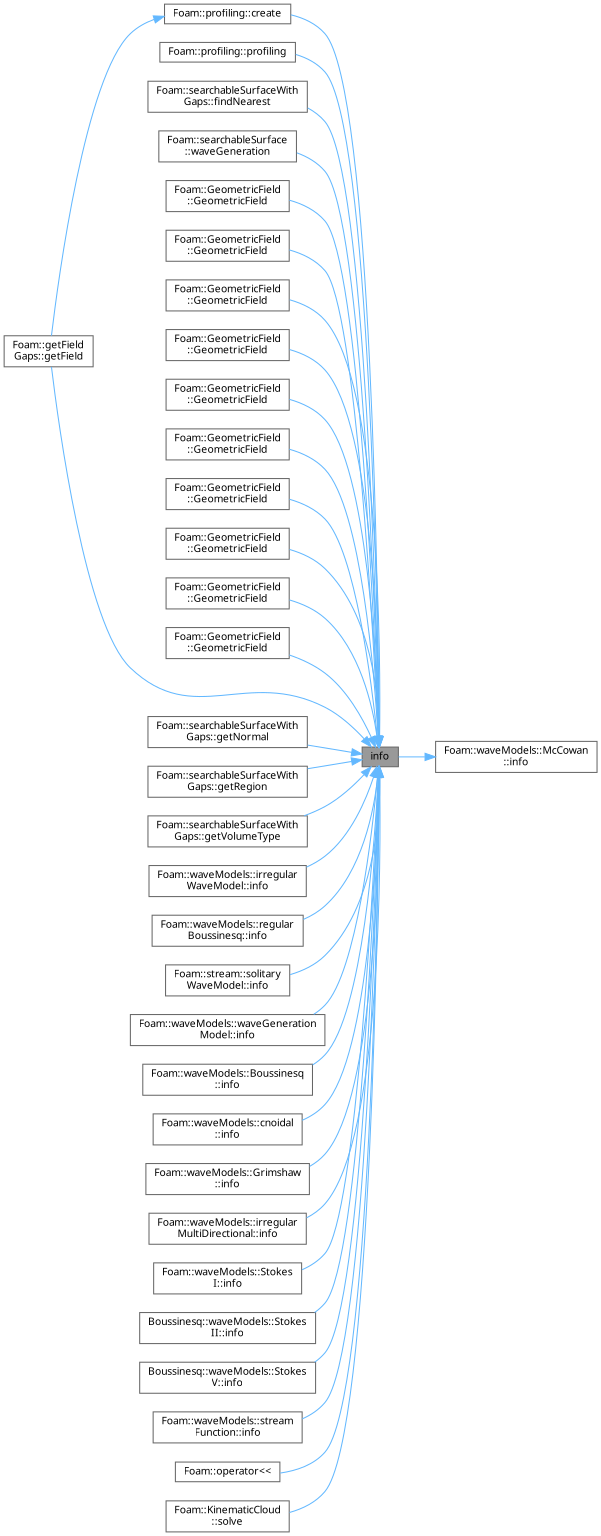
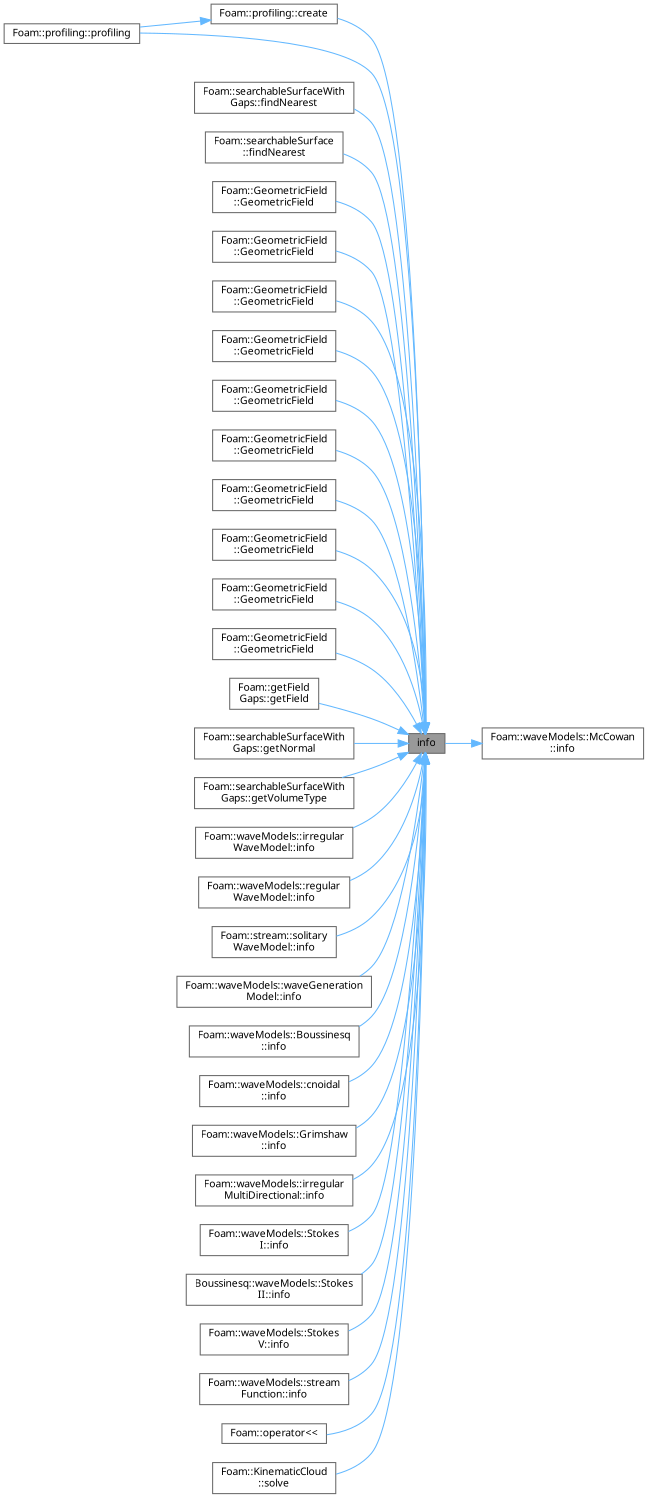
node "Foam::searchableSurface ::waveGeneration": label "Foam::searchableSurface ::waveGeneration" -> "Foam::searchableSurface ::findNearest"
edge "Foam::getField Gaps::getField" -> "Foam::profiling::create": now "Foam::profiling::profiling" -> "Foam::profiling::create"
node "Foam::searchableSurfaceWith Gaps::getRegion": removed
node "Foam::waveModels::regular Boussinesq::info": label "Foam::waveModels::regular Boussinesq::info" -> "Foam::waveModels::regular WaveModel::info"
node "Boussinesq::waveModels::Stokes V::info": label "Boussinesq::waveModels::Stokes V::info" -> "Foam::waveModels::Stokes V::info"
